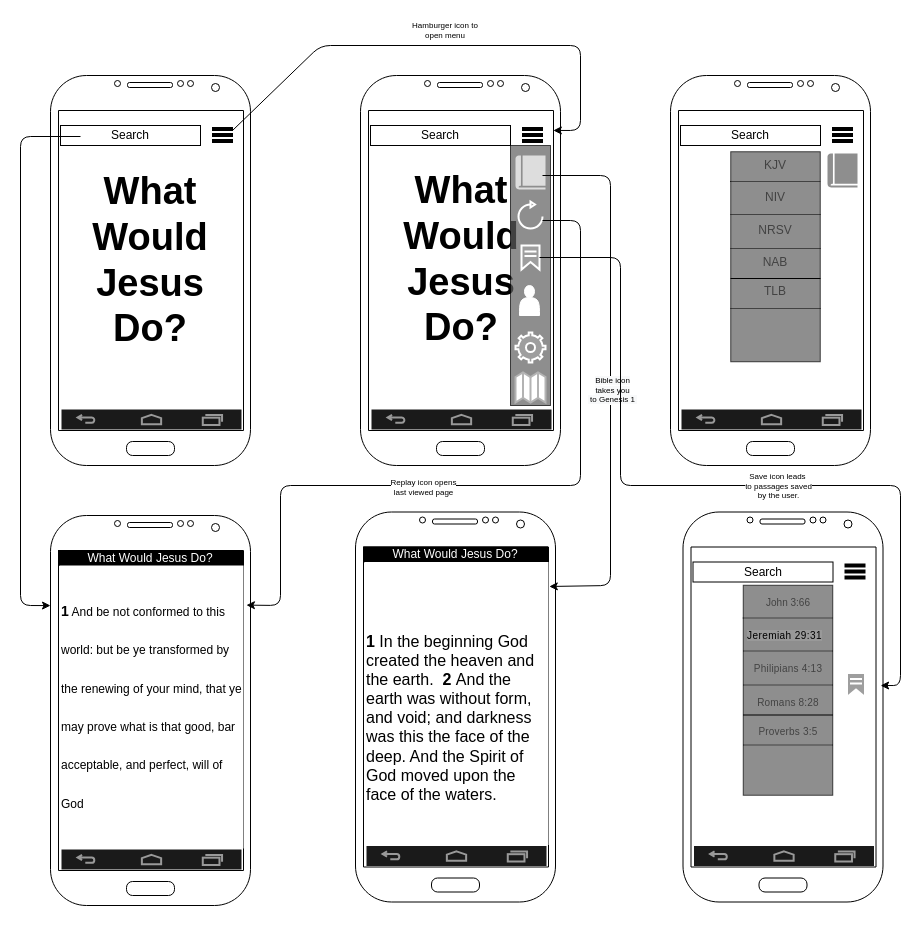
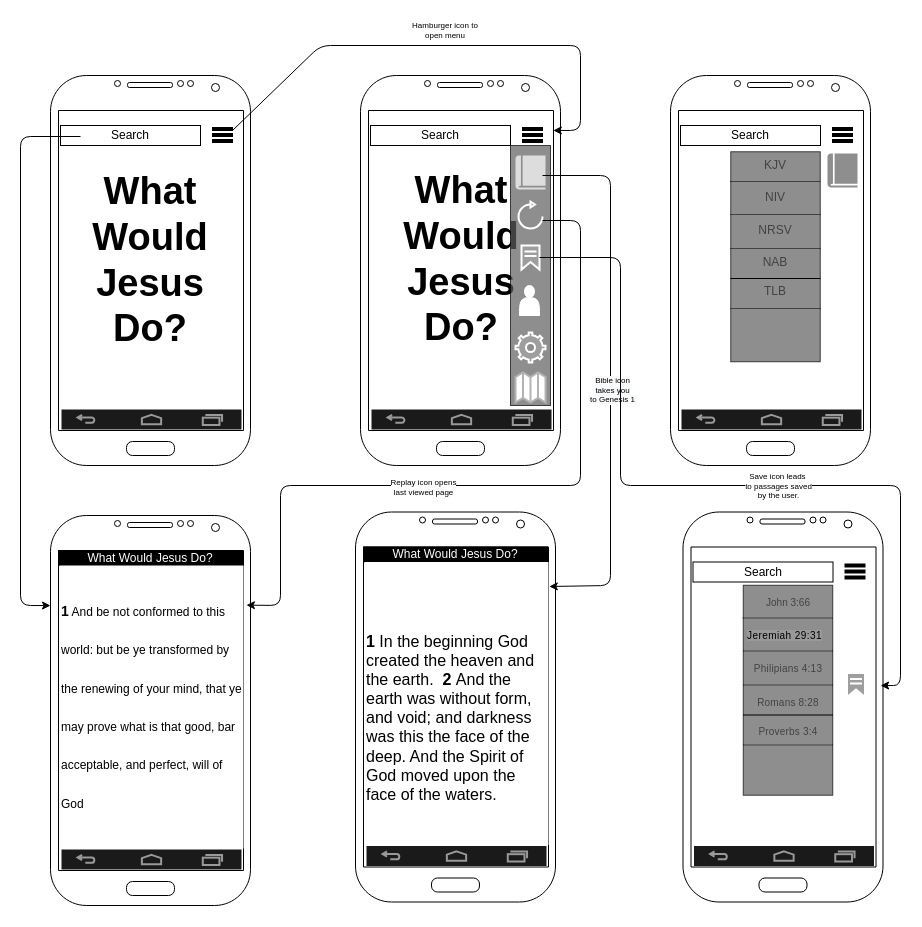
node "Proverbs 3:5": label "Proverbs 3:5" -> "Proverbs 3:4"
